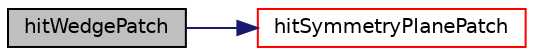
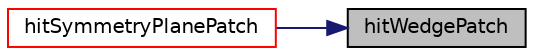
edge "hitWedgePatch" -> "hitSymmetryPlanePatch": reversed
